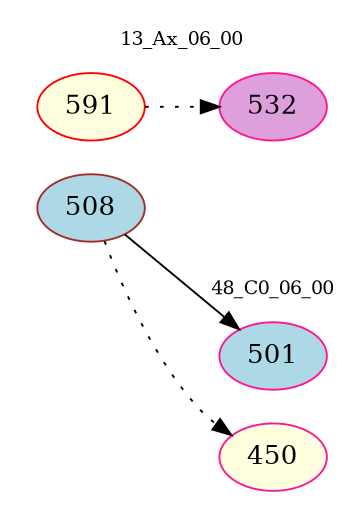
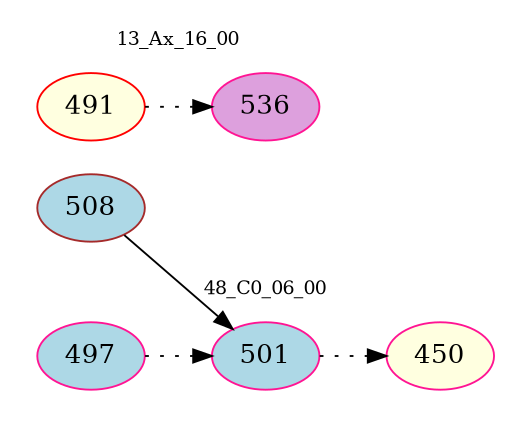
cluster "13_Ax_06_00": label "13_Ax_06_00" -> "13_Ax_16_00"
node "591": label "591" -> "491"
node "532": label "532" -> "536"
edge "508" -> "450": now "501" -> "450"
node "497": added
